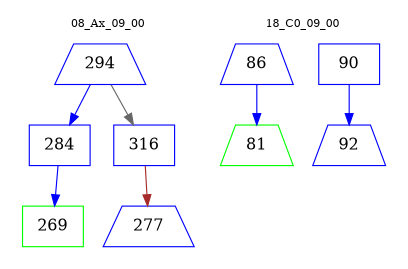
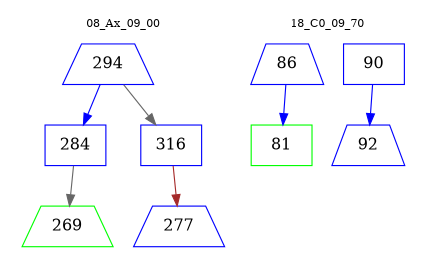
cluster "18_C0_09_00": label "18_C0_09_00" -> "18_C0_09_70"
node "81": shape trapezium -> box
edge "284" -> "269": color blue -> gray40
node "269": shape box -> trapezium
